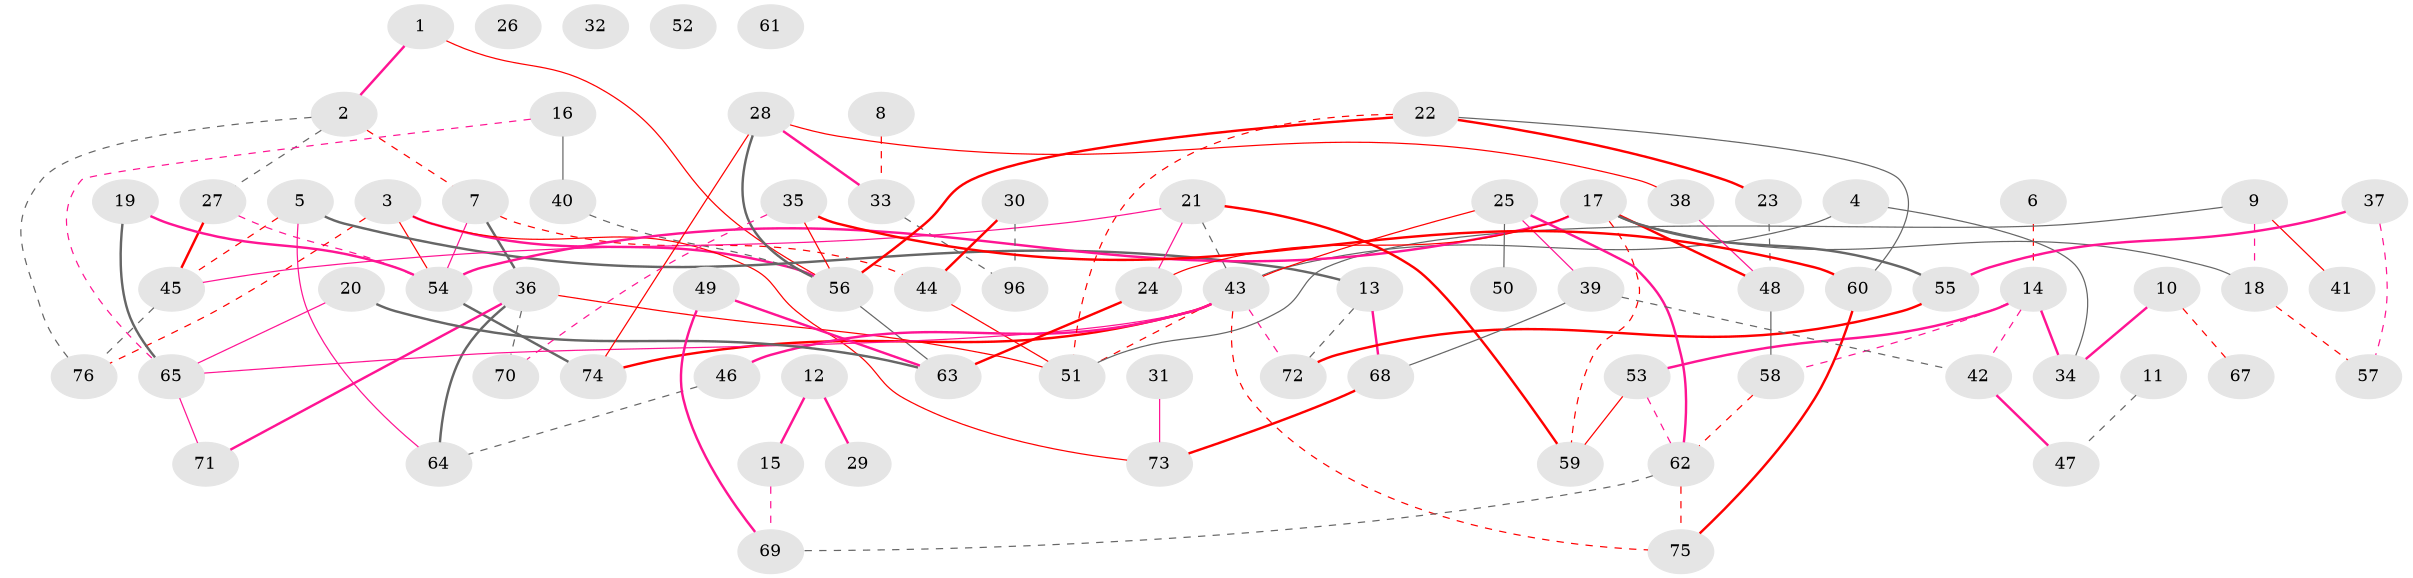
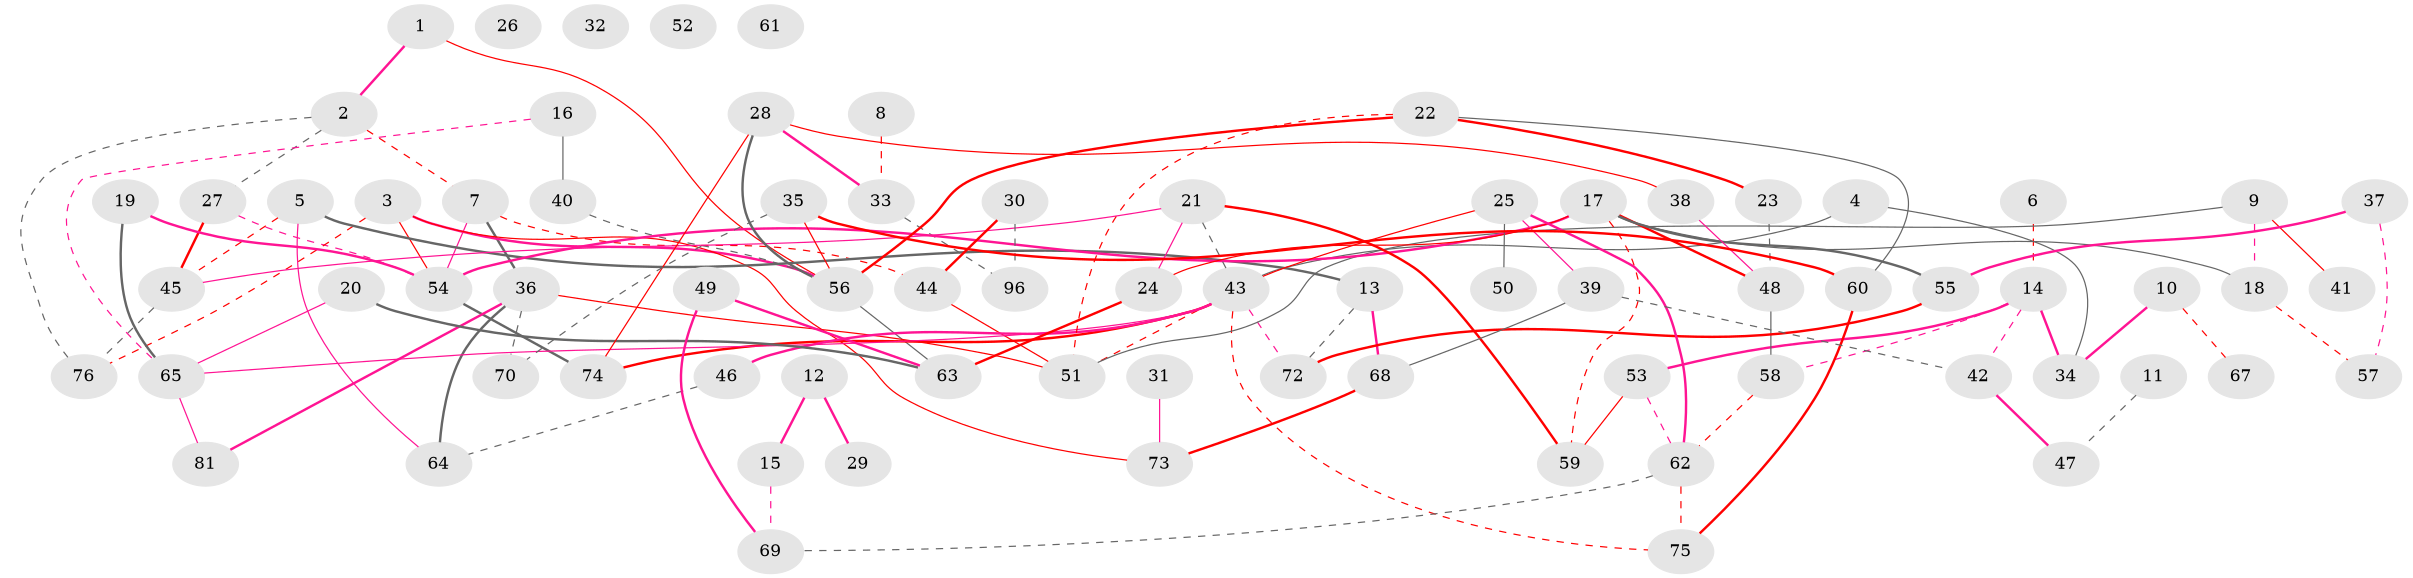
edge "35" -- "70": color deeppink -> gray40
node "71": label "71" -> "81"
